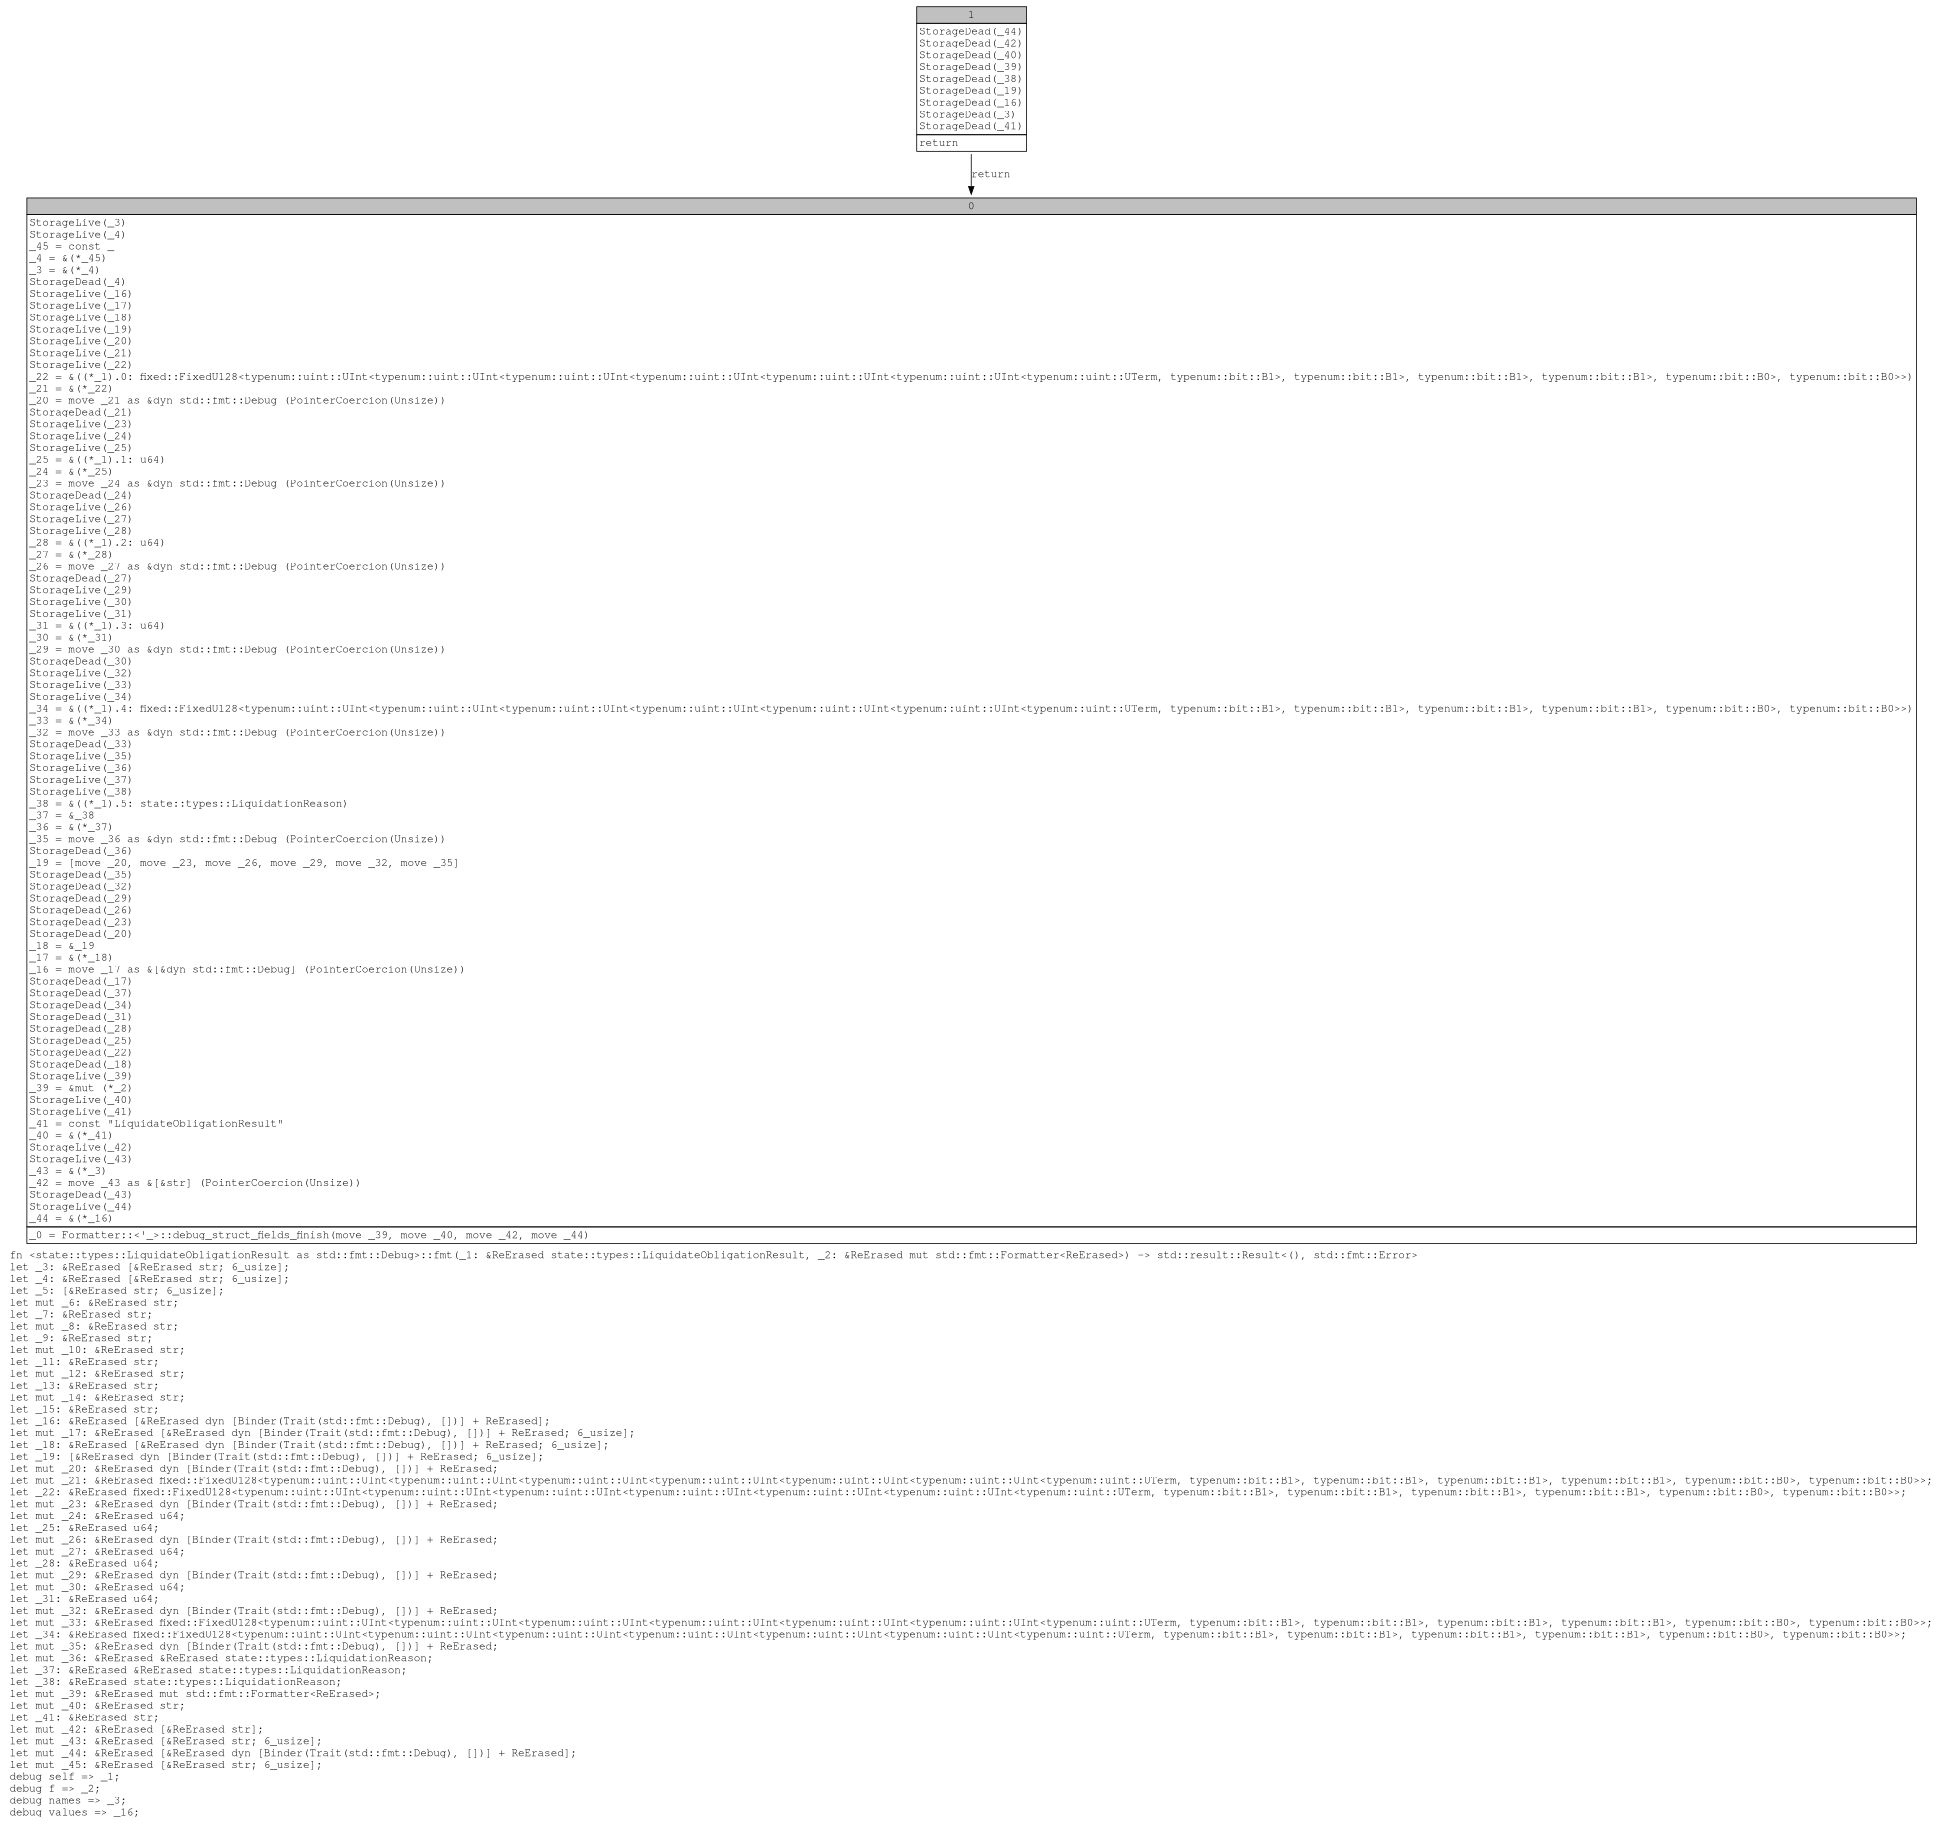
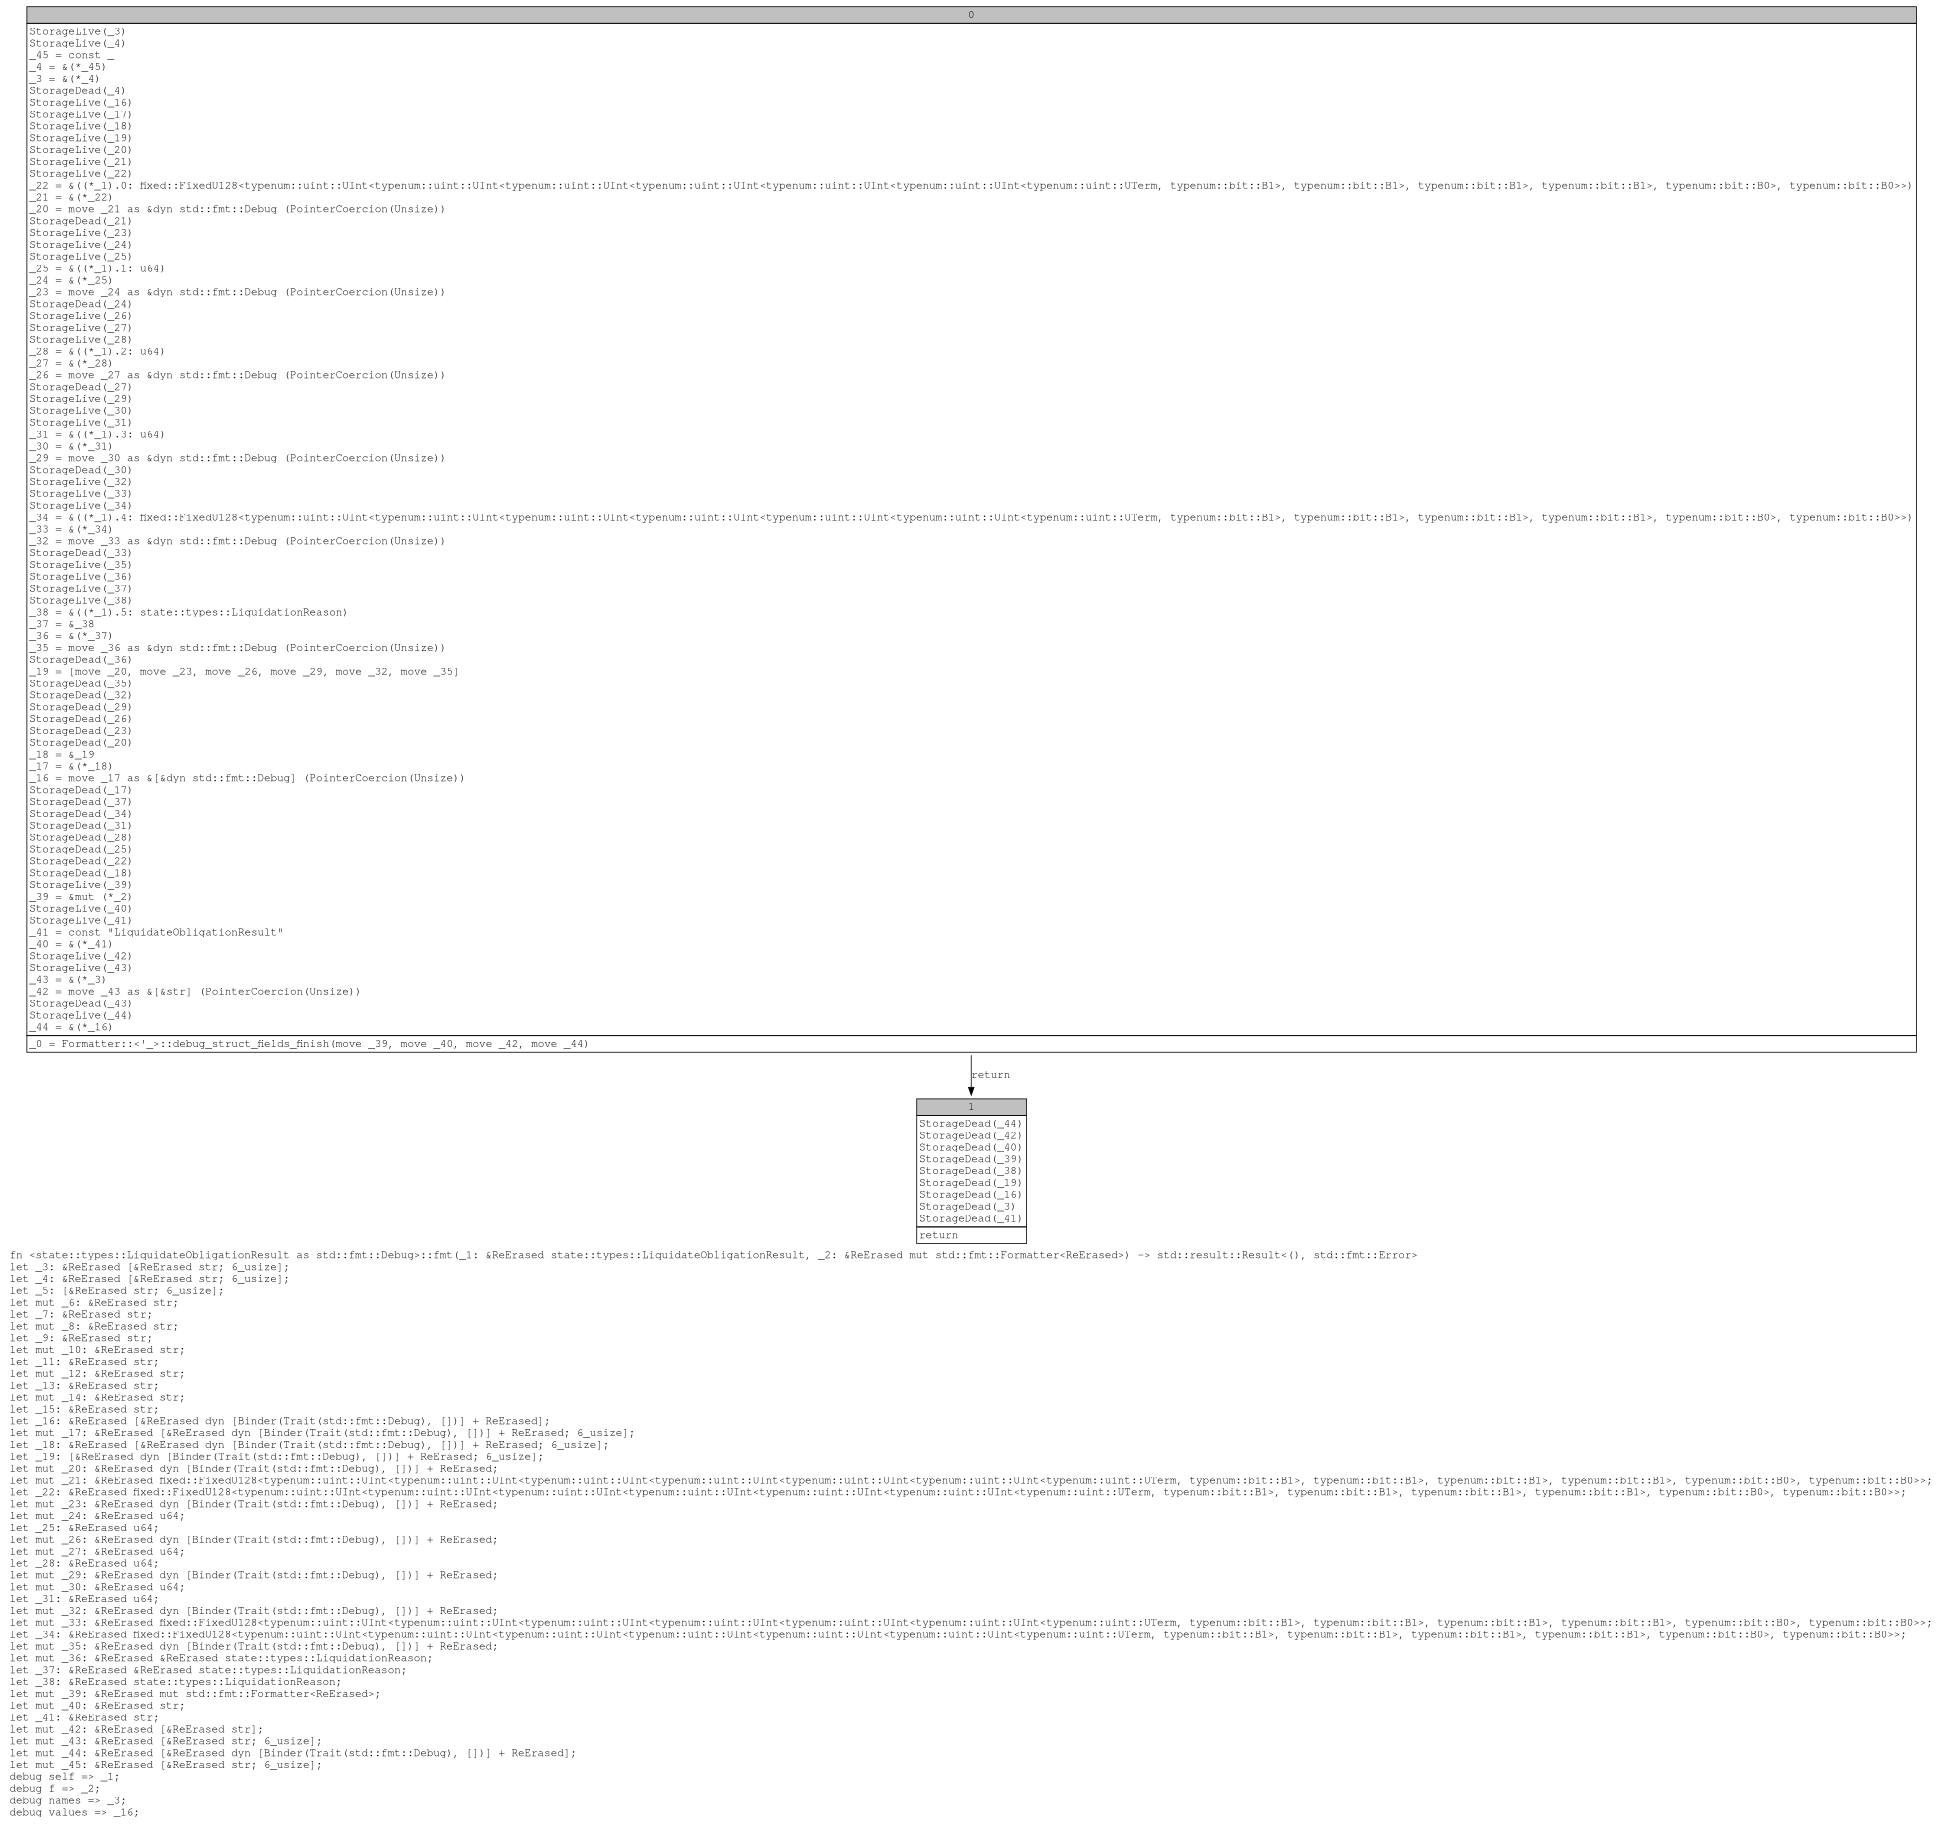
edge "1" -> "0": reversed
